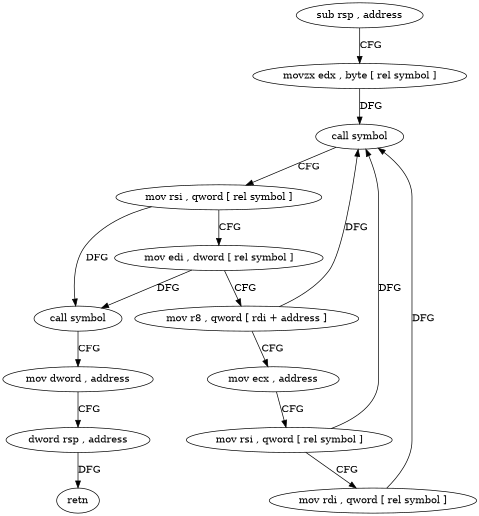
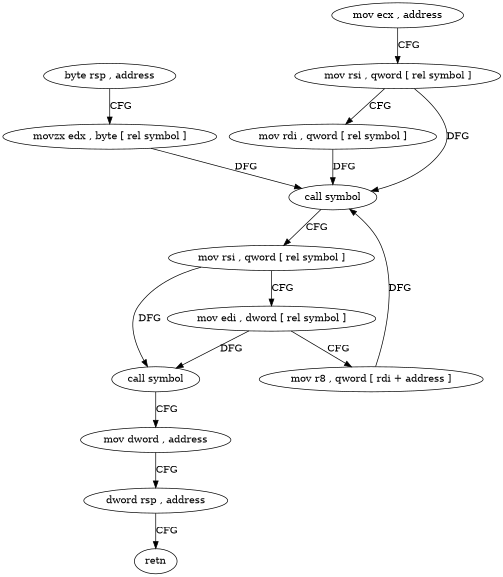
node "sub rsp , address": label "sub rsp , address" -> "byte rsp , address"
edge "mov r8 , qword [ rdi + address ]" -> "mov ecx , address": removed, label "CFG"
edge "dword rsp , address" -> "retn": label "DFG" -> "CFG"
